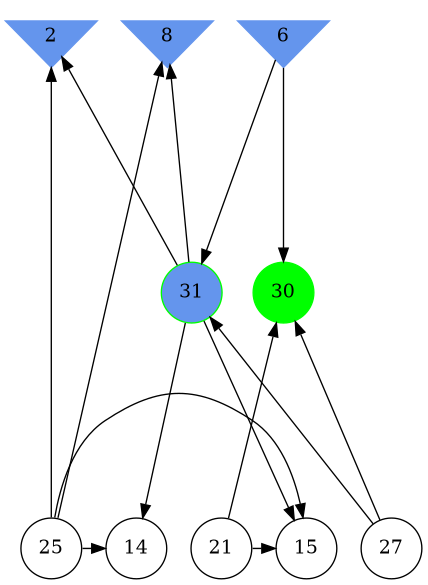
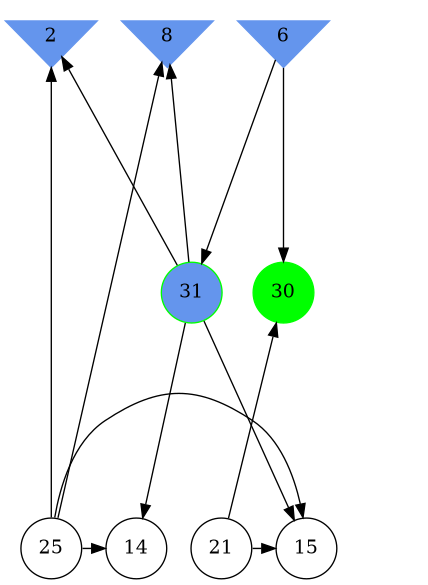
node "27": removed
